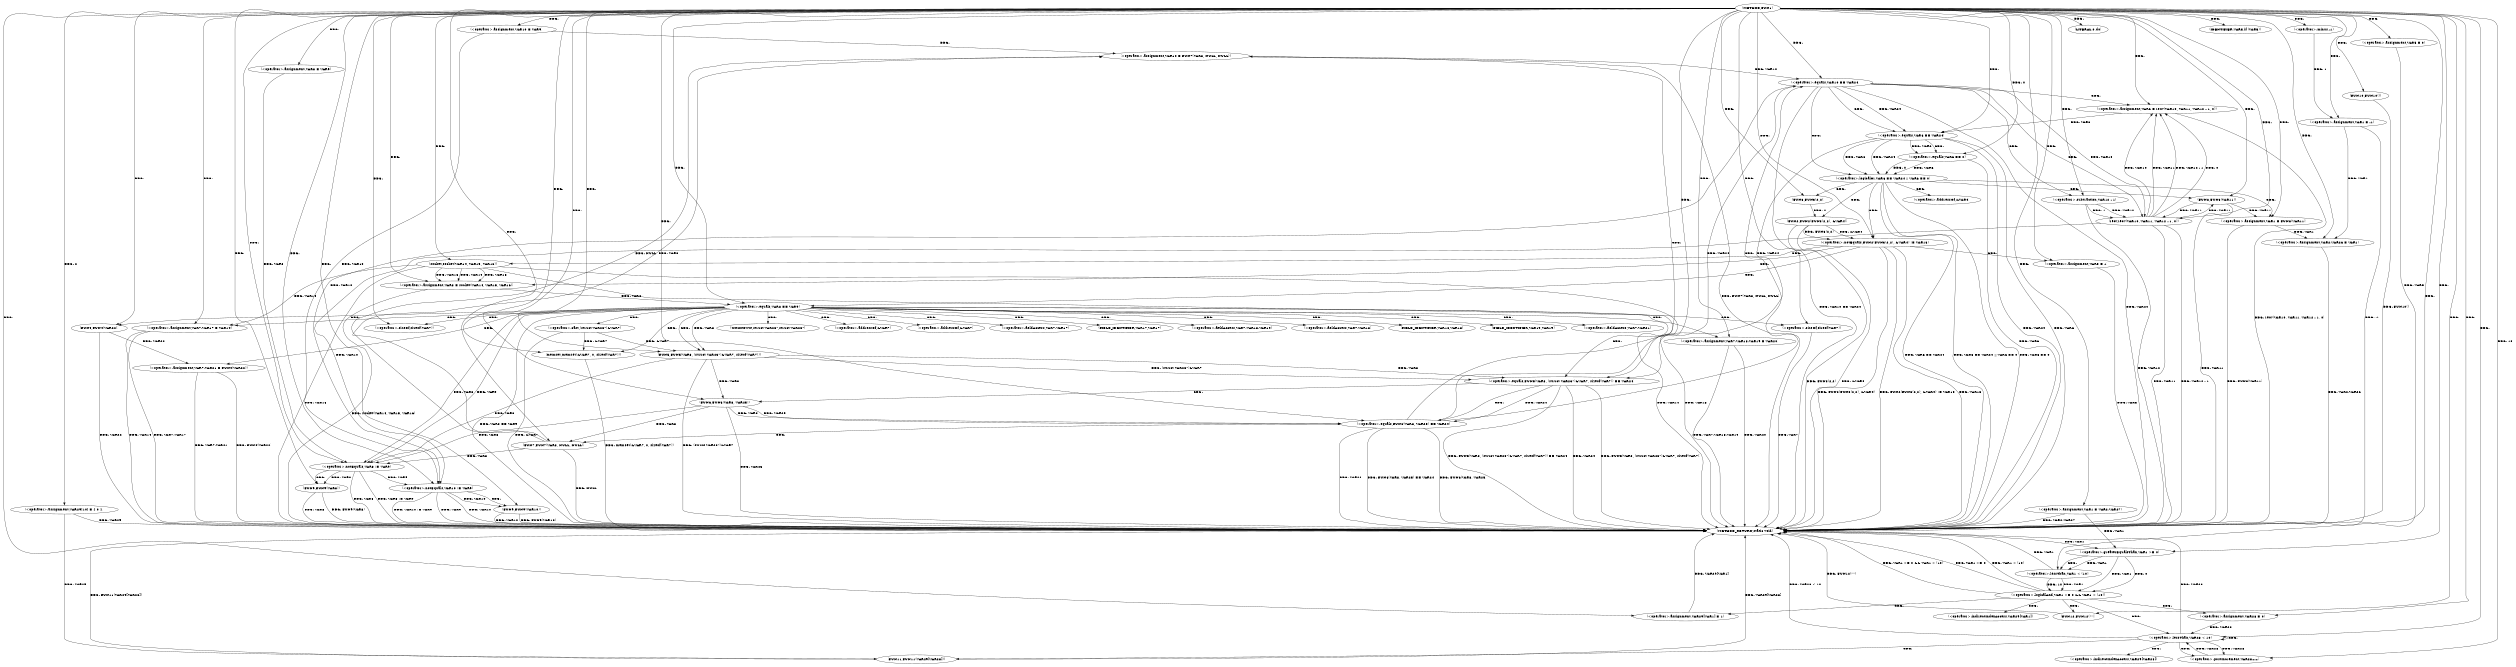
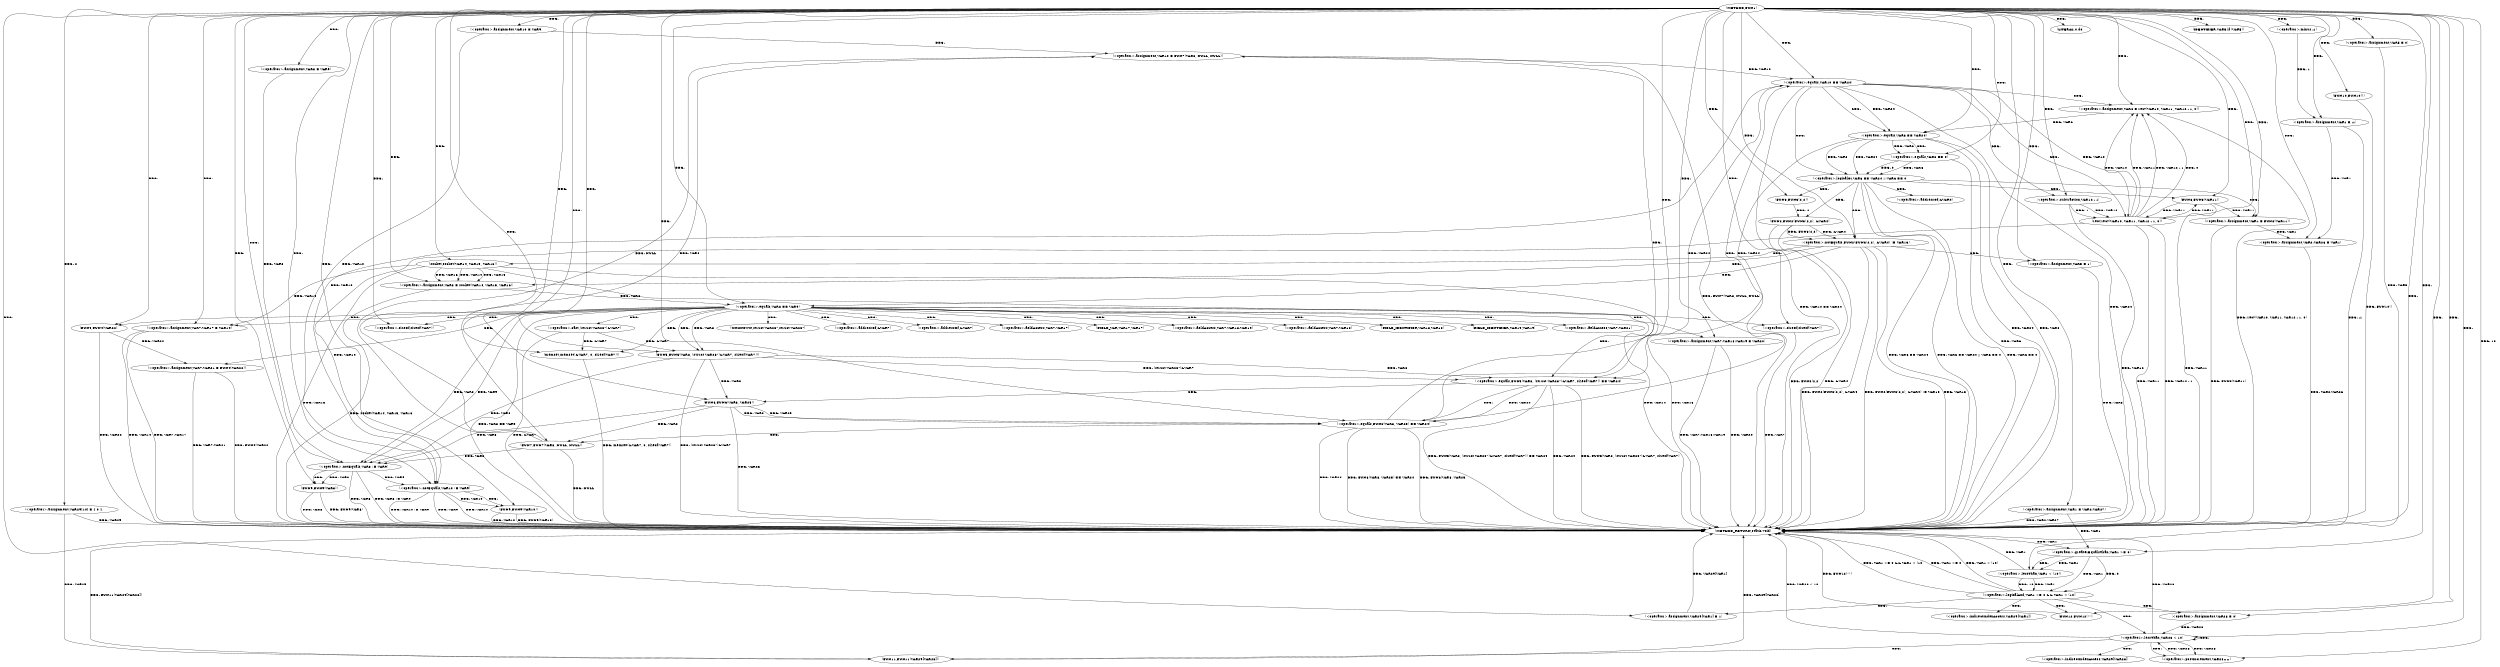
edge "(METHOD,FUN1)" -> "(<operator>.equals,VAR6 == 0)": label "DDG: 0" -> "DDG: "
node "(FIELD_IDENTIFIER,VAR17,VAR17)": label "(FIELD_IDENTIFIER,VAR17,VAR17)" -> "(FIELD_VAR,VAR17,VAR17)"
